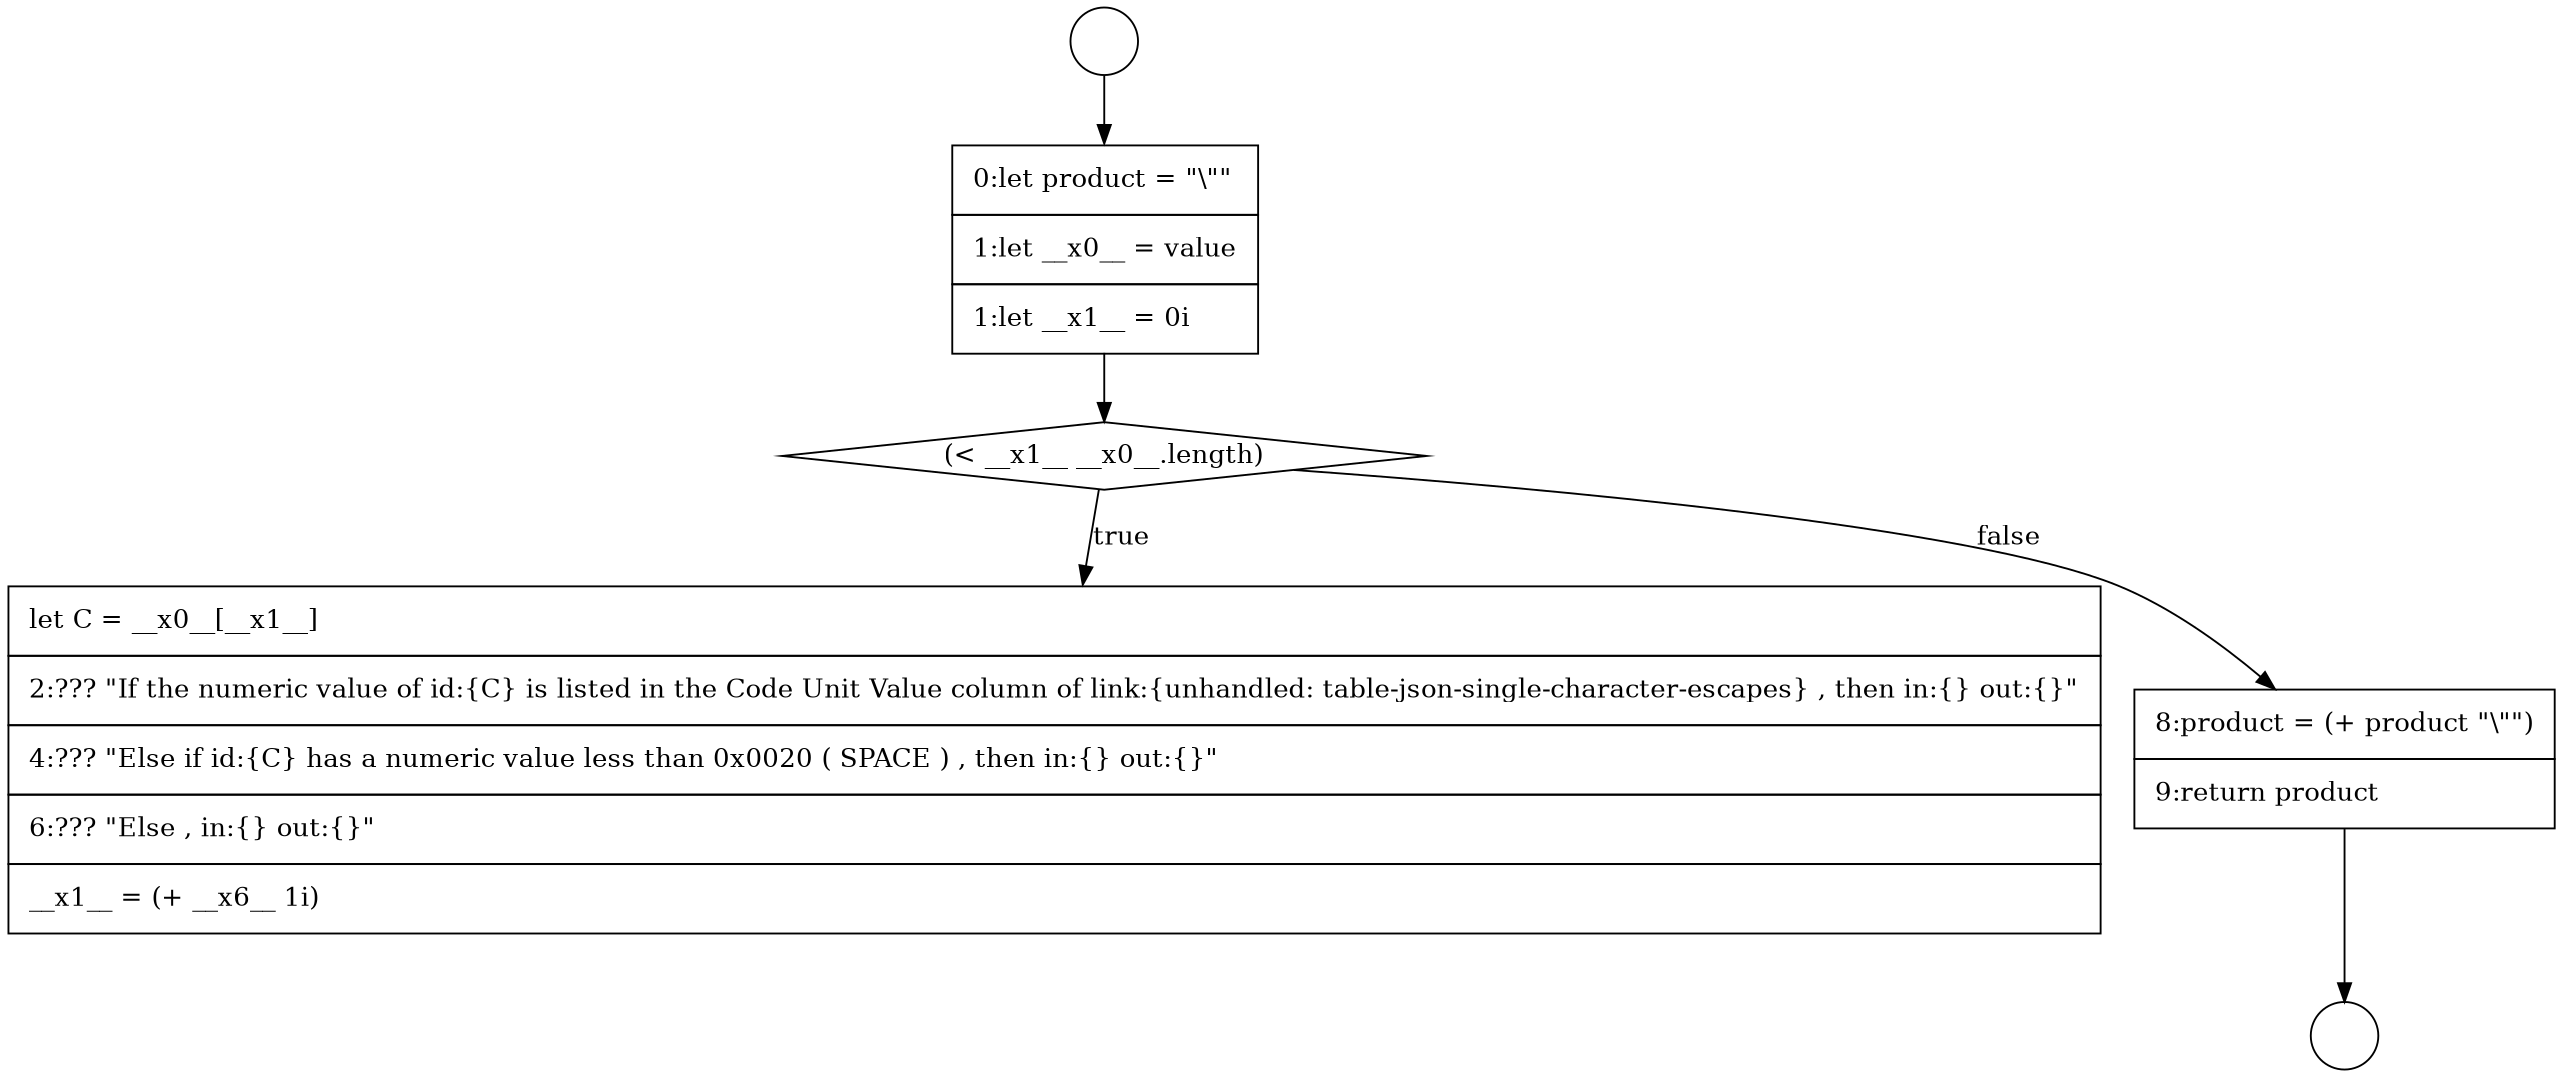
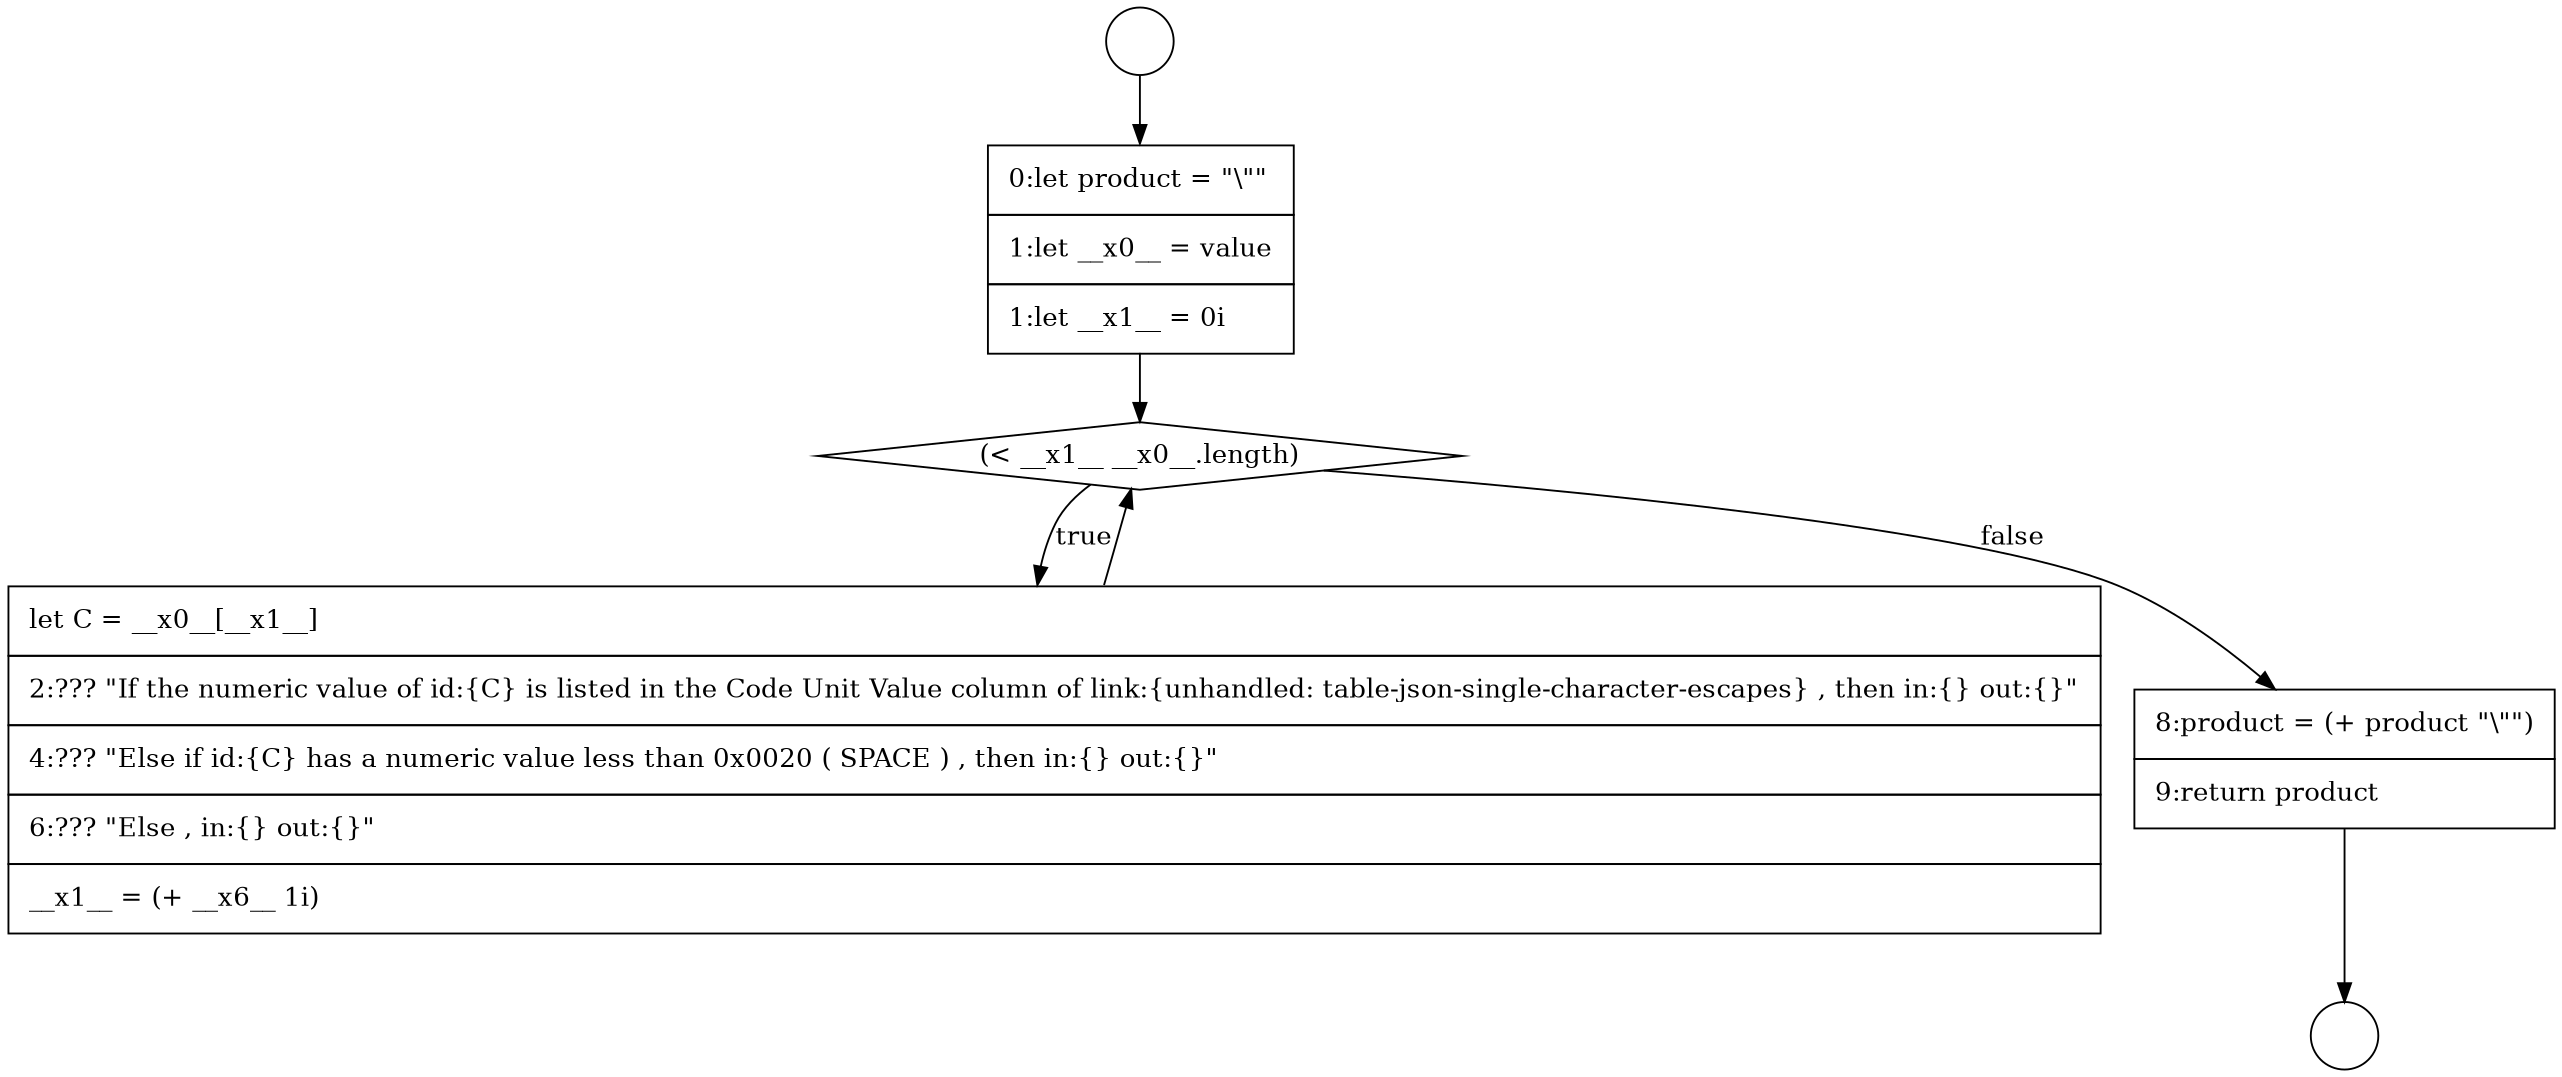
edge "let C = __x0__[__x1__]" -> "(< __x1__ __x0__.length)": added
